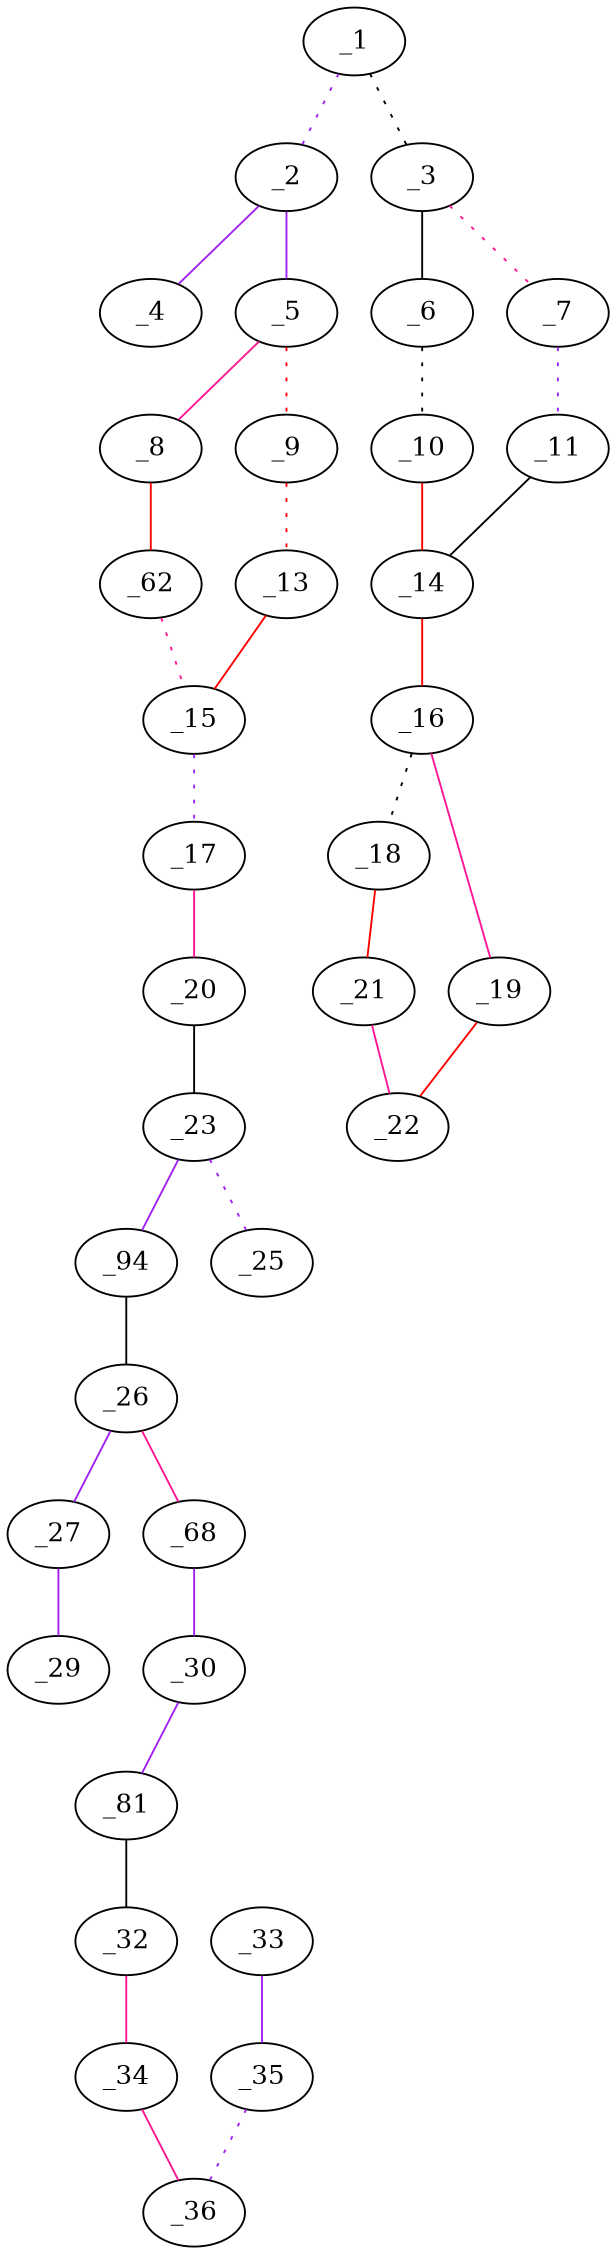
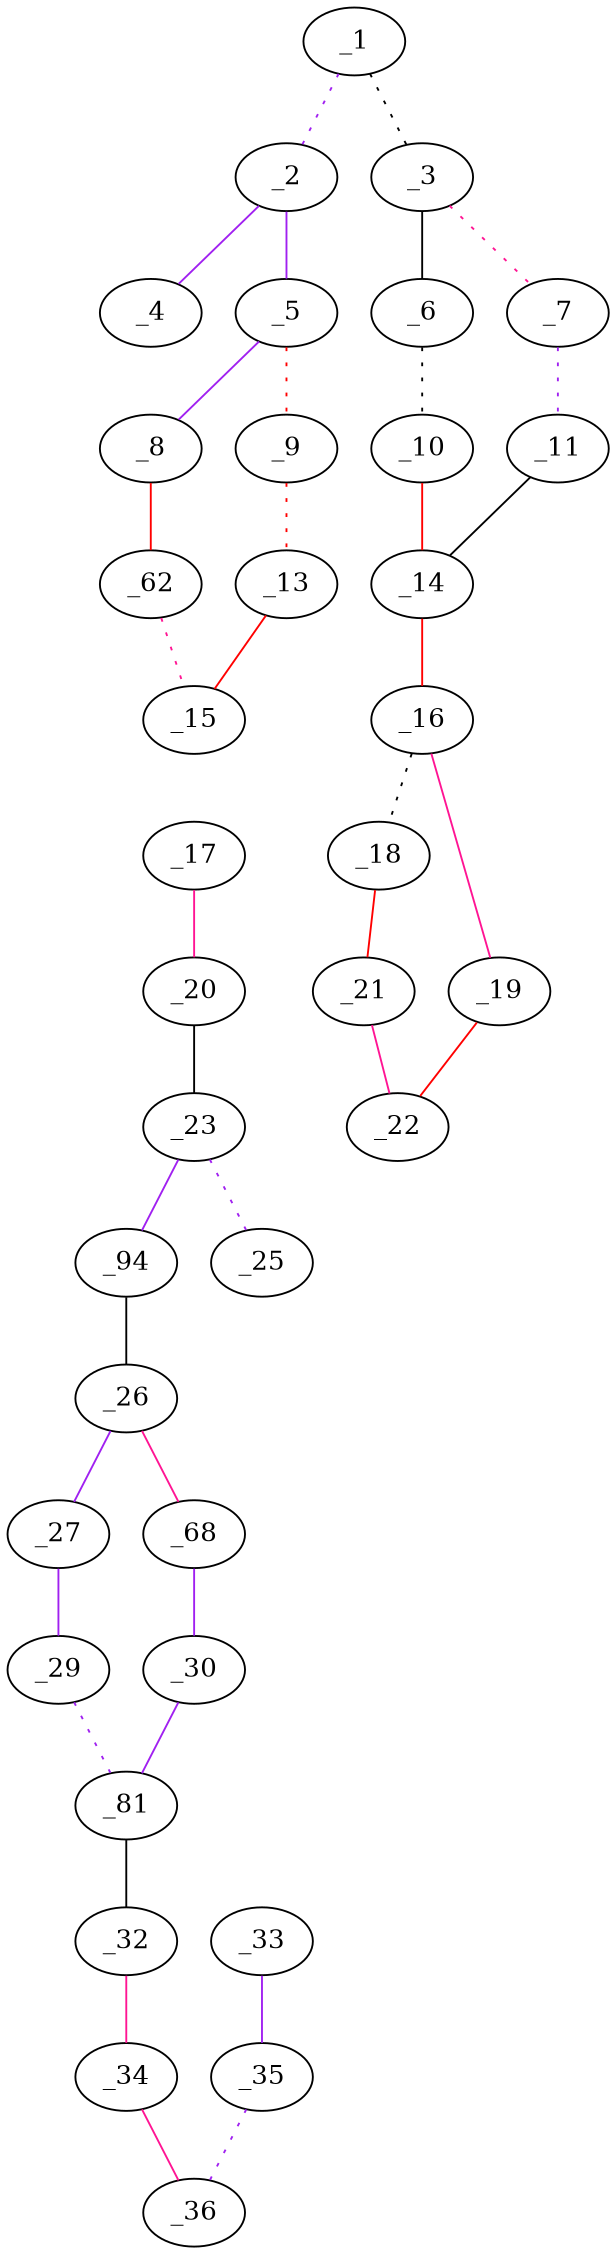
edge "_5" -- "_8": color deeppink -> purple
edge "_15" -- "_17": removed
edge "_29" -- "_81": added
